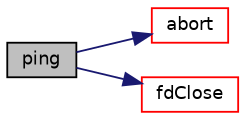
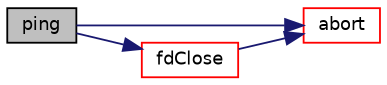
edge "fdClose" -> "abort": added
